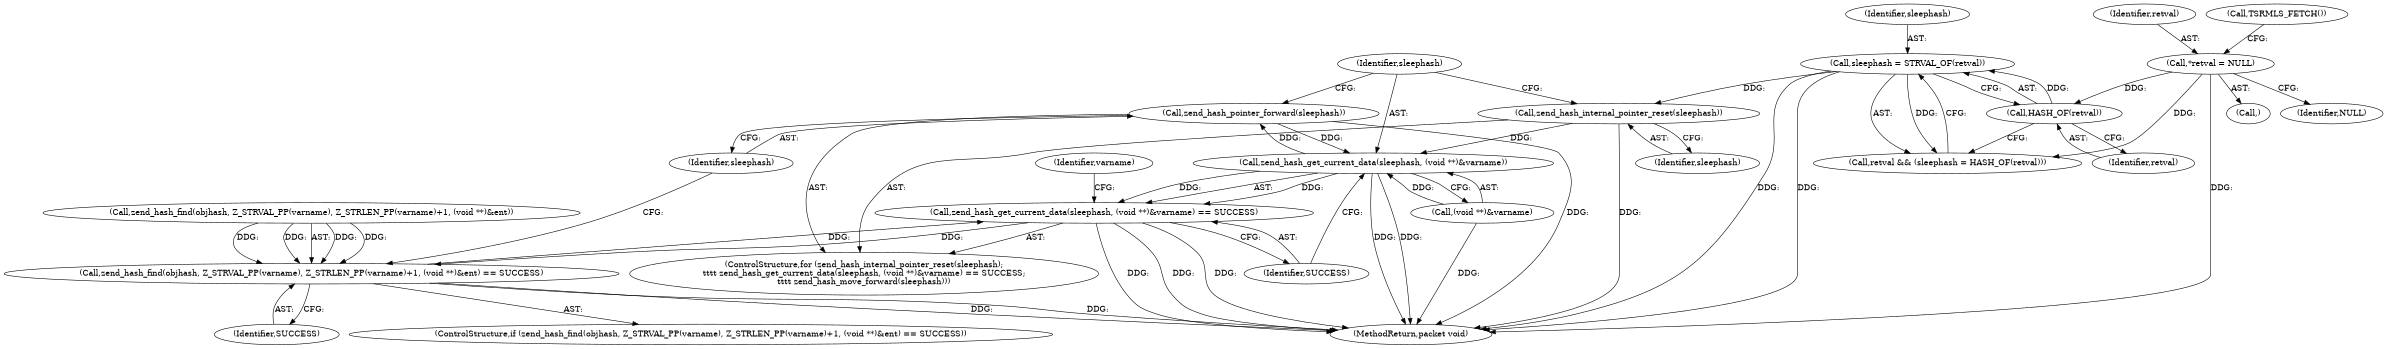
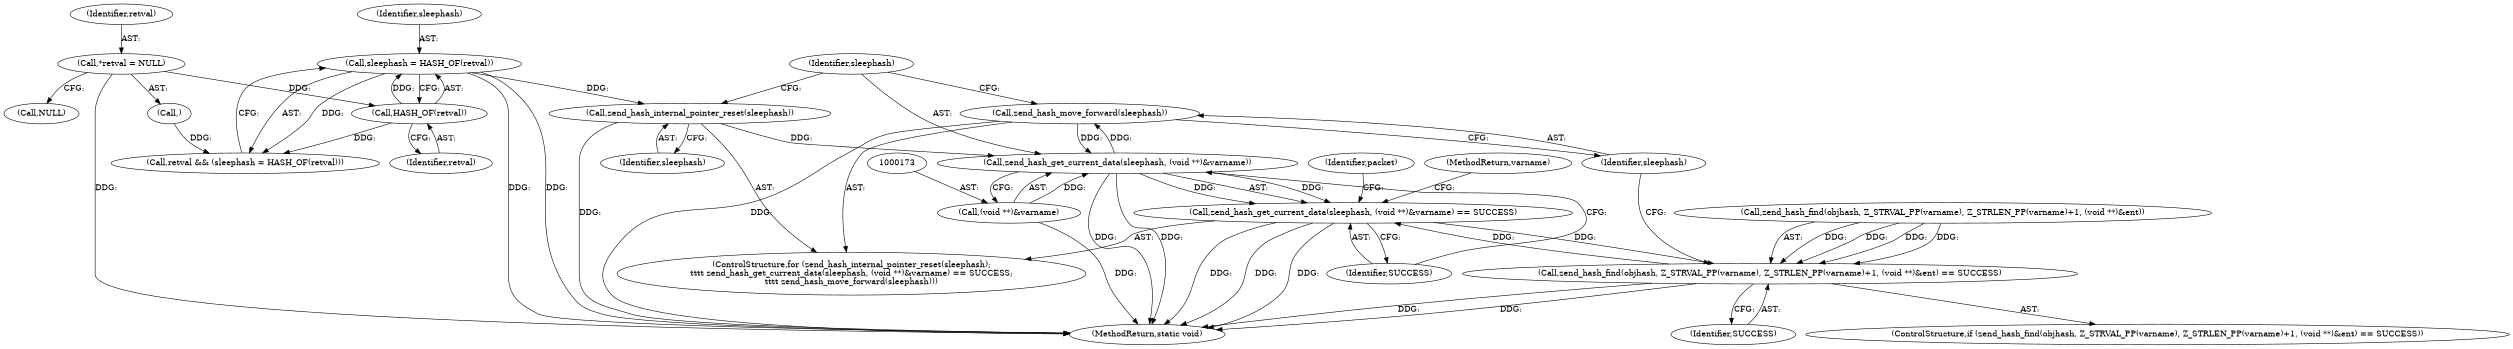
node "(Call,TSRMLS_FETCH())": removed
node "(Call,sleephash = STRVAL_OF(retval))": label "(Call,sleephash = STRVAL_OF(retval))" -> "(Call,sleephash = HASH_OF(retval))"
node "(Call,zend_hash_pointer_forward(sleephash))": label "(Call,zend_hash_pointer_forward(sleephash))" -> "(Call,zend_hash_move_forward(sleephash))"
node "(Identifier,NULL)": label "(Identifier,NULL)" -> "(Call,NULL)"
edge "(Call,*retval = NULL)" -> "(Call,retval && (sleephash = HASH_OF(retval)))": now "(Call,)" -> "(Call,retval && (sleephash = HASH_OF(retval)))"
edge "(Call,HASH_OF(retval))" -> "(Call,retval && (sleephash = HASH_OF(retval)))": label "CFG: " -> "DDG: "
node "1000173": added
node "(Identifier,varname)": label "(Identifier,varname)" -> "(MethodReturn,varname)"
node "(Identifier,packet)": added
node "(MethodReturn,packet void)": label "(MethodReturn,packet void)" -> "(MethodReturn,static void)"
